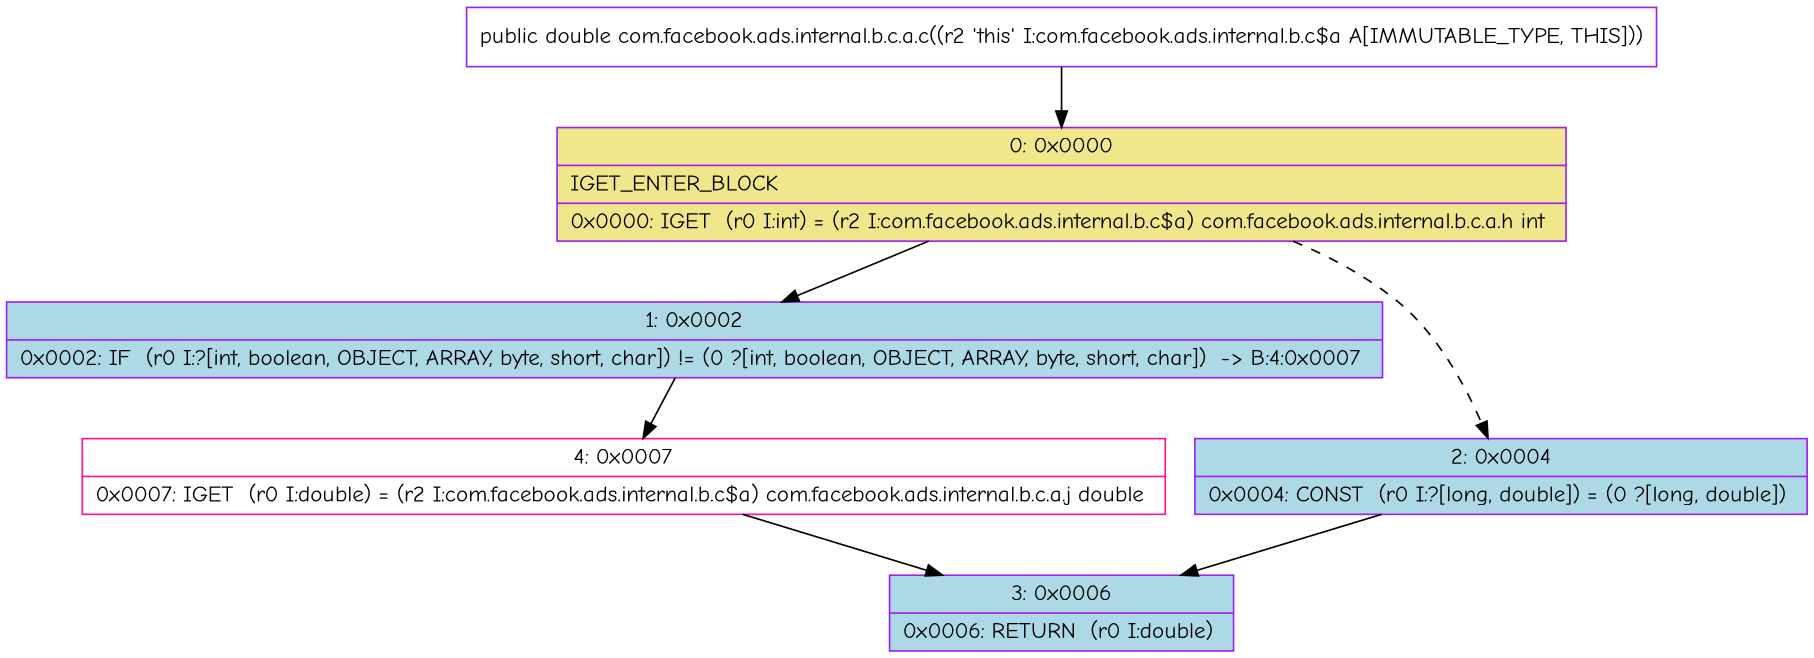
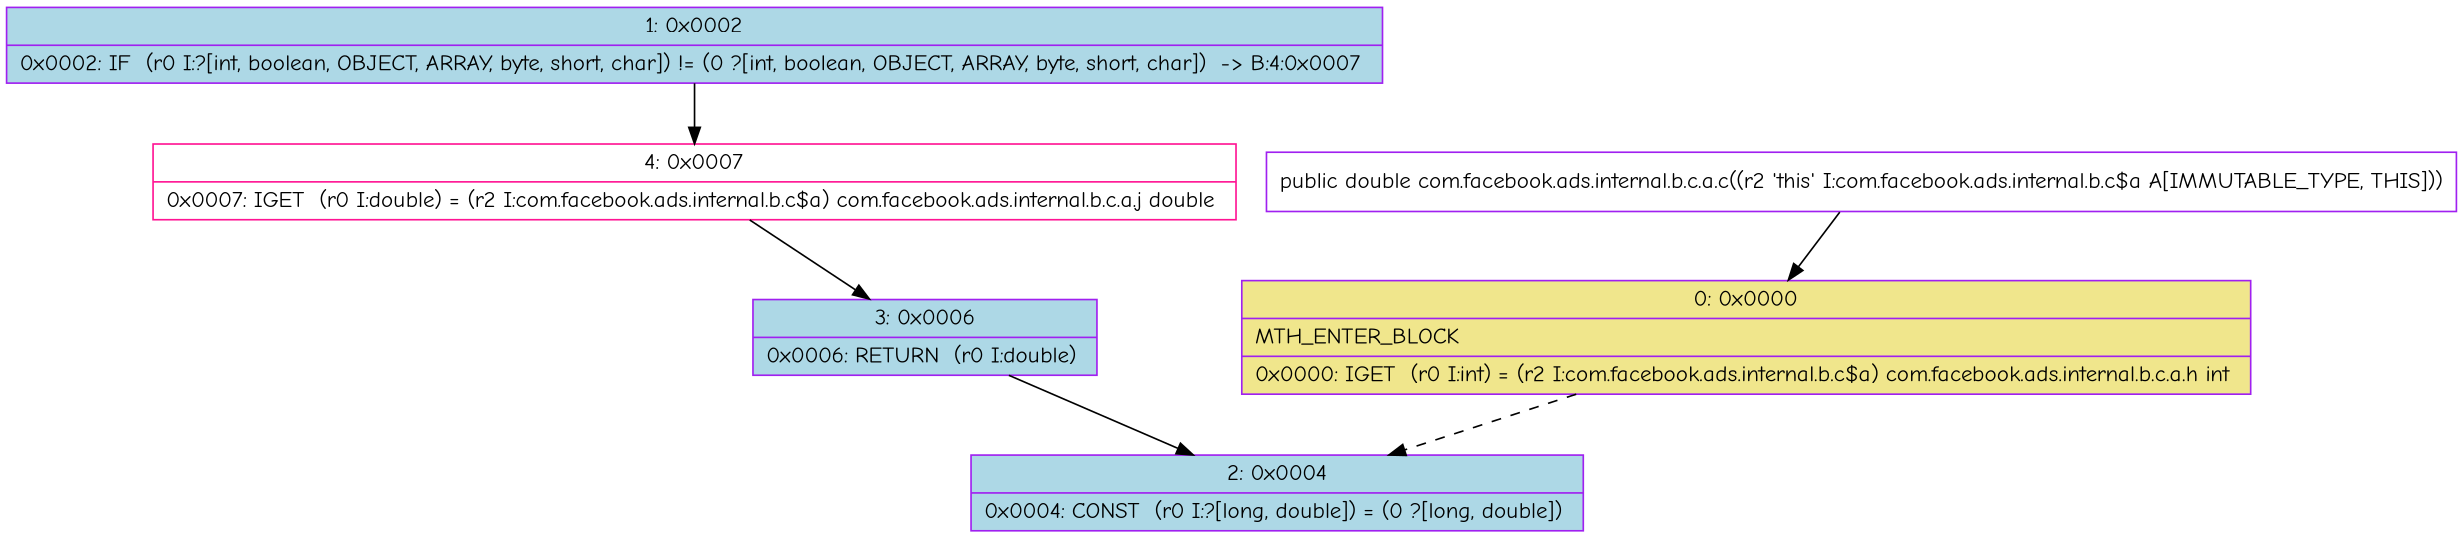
node "0: 0x0000": text "IGET_ENTER_BLOCK" -> "MTH_ENTER_BLOCK"
edge "0: 0x0000" -> "1: 0x0002": removed
edge "2: 0x0004" -> "3: 0x0006": reversed
